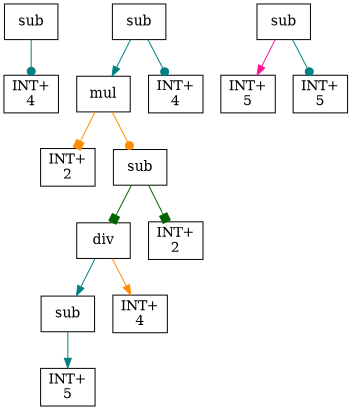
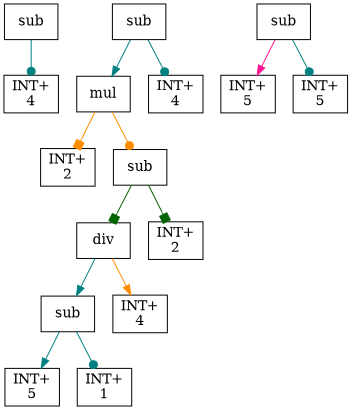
node "INT+ 1": added
